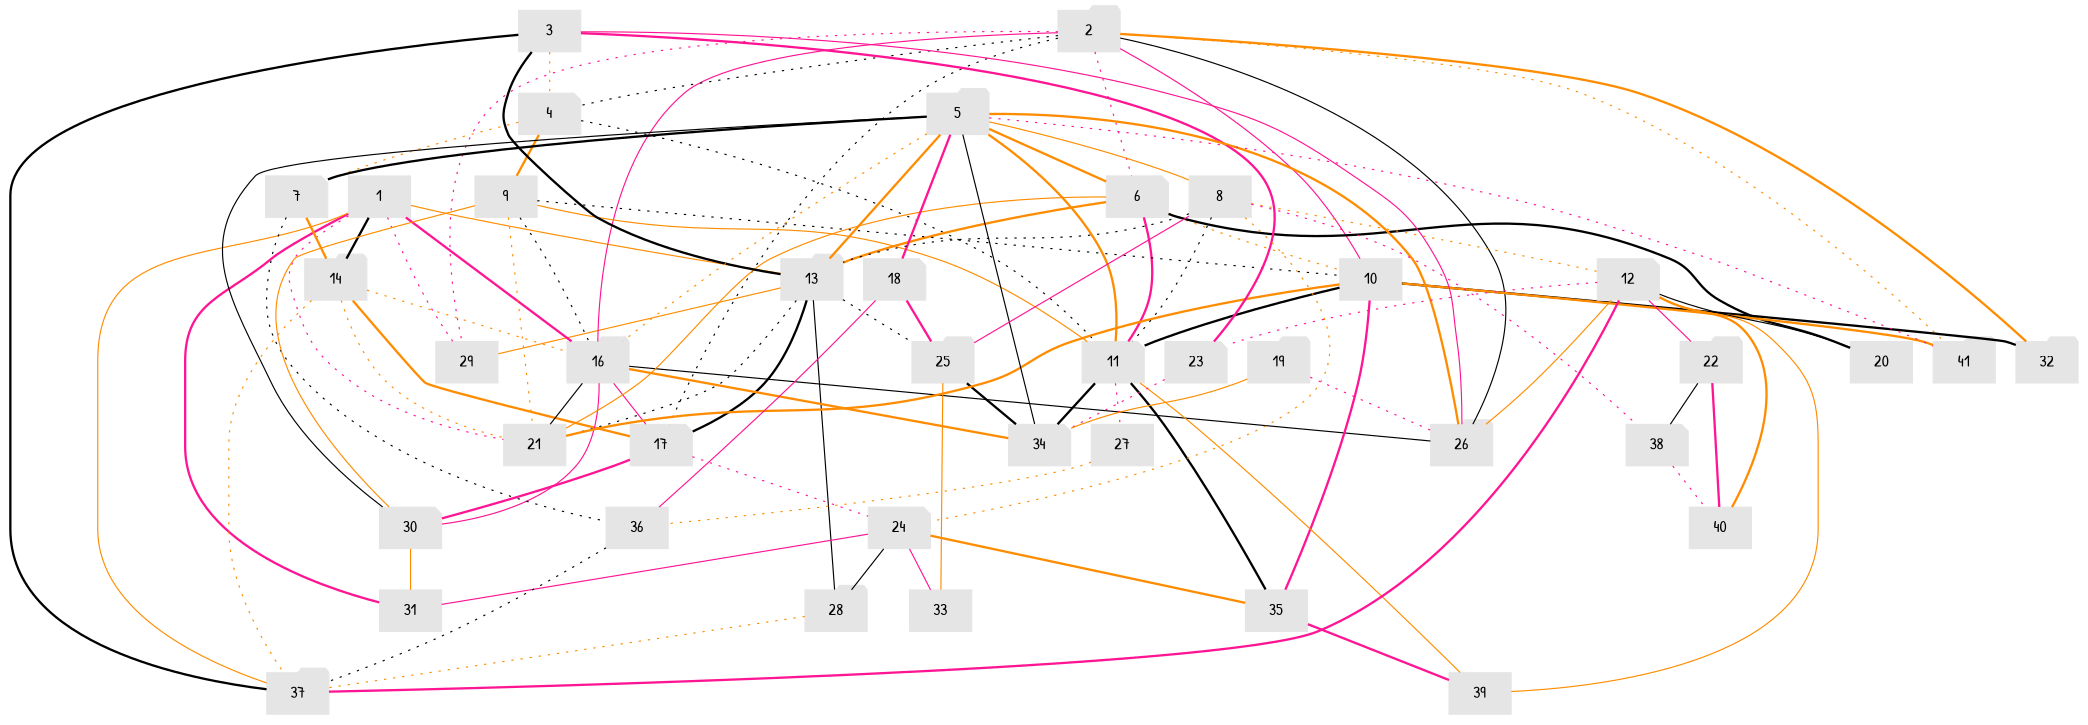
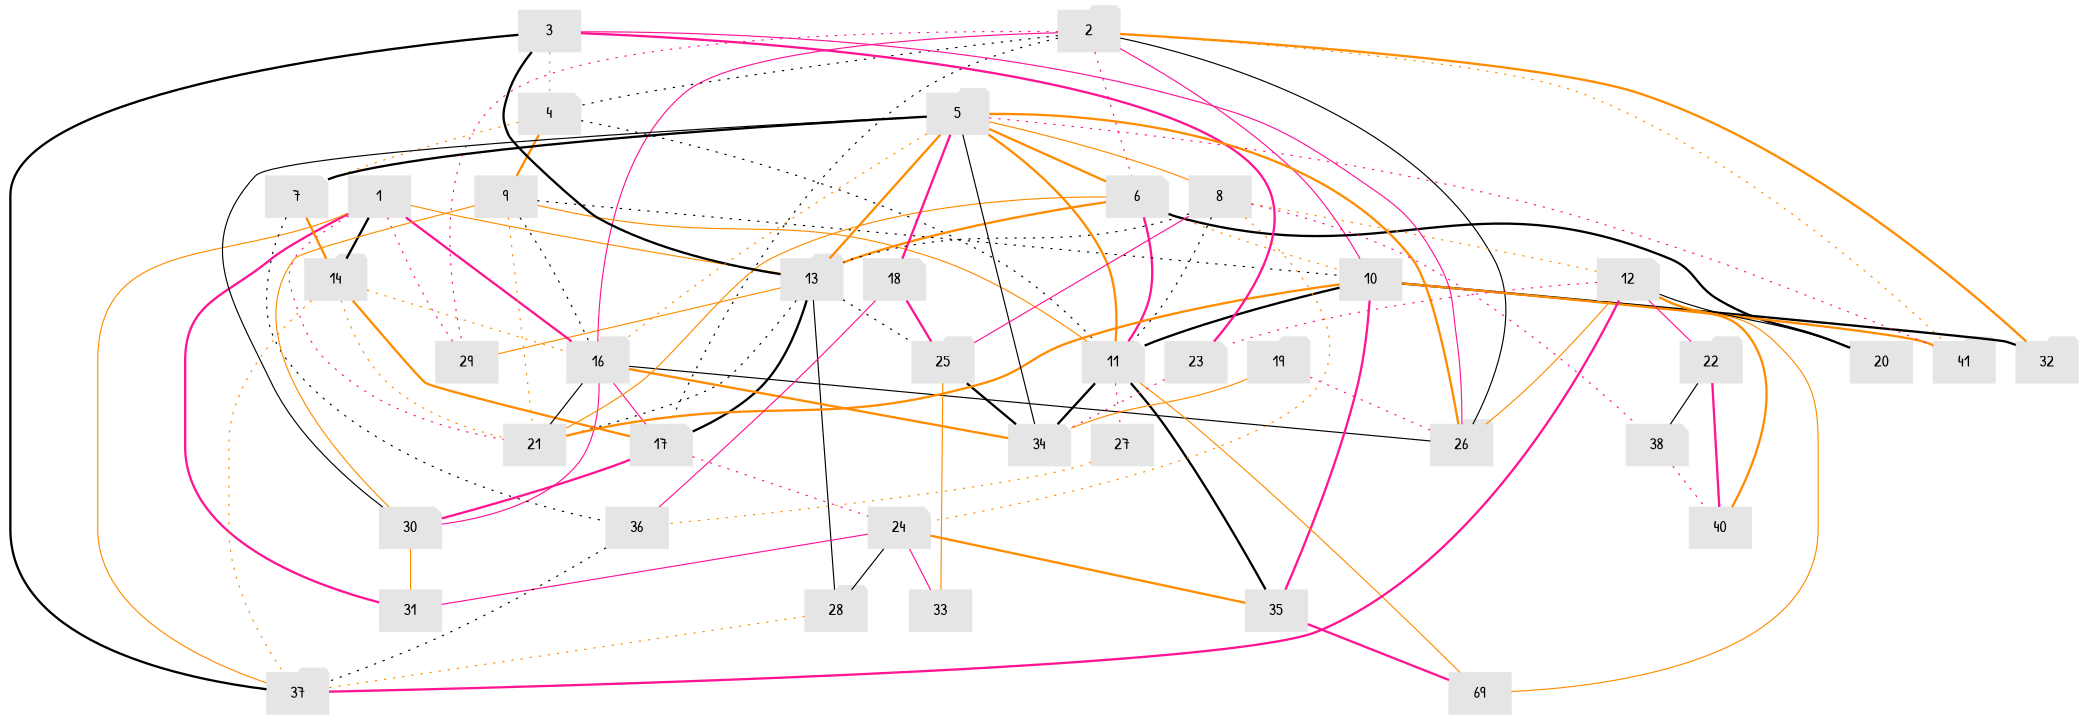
node "39": label "39" -> "69"
